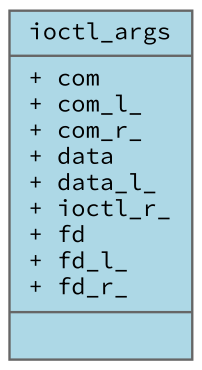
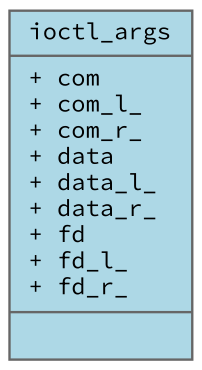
node "ioctl_args": text "+ ioctl_r_" -> "+ data_r_"
